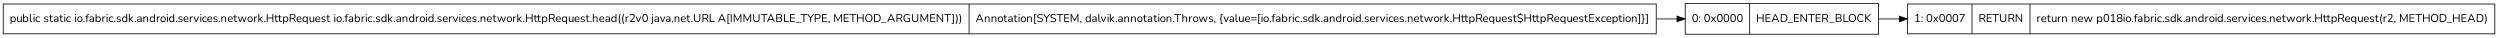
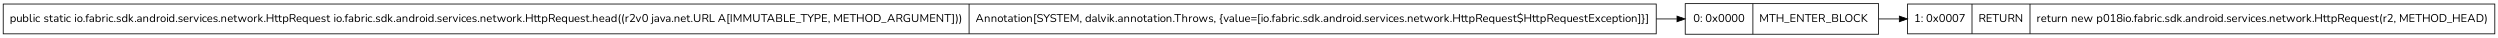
node "0: 0x0000": text "HEAD_ENTER_BLOCK" -> "MTH_ENTER_BLOCK"
